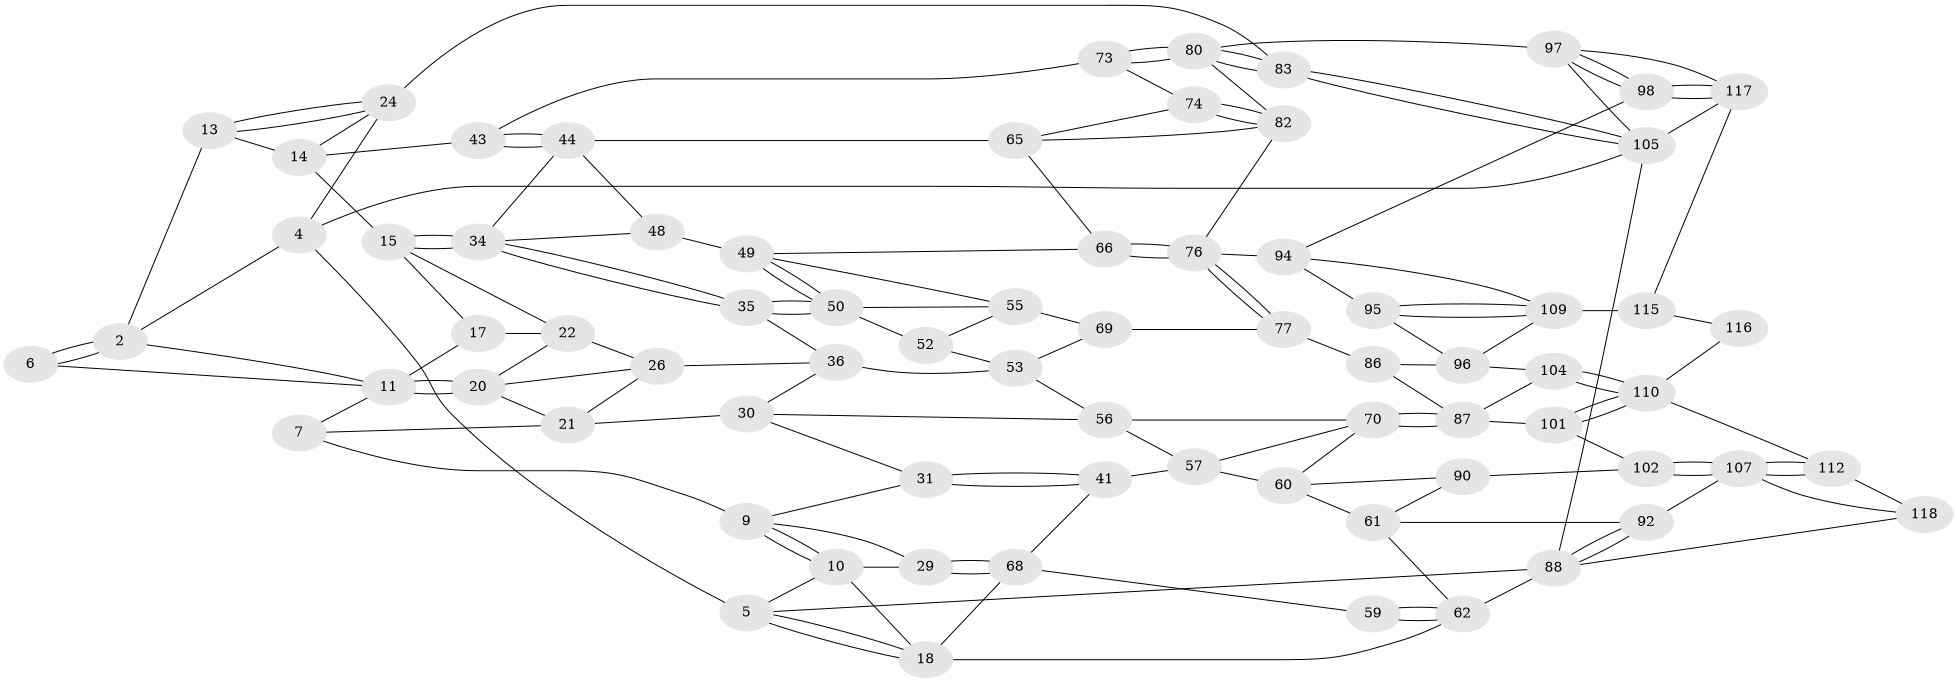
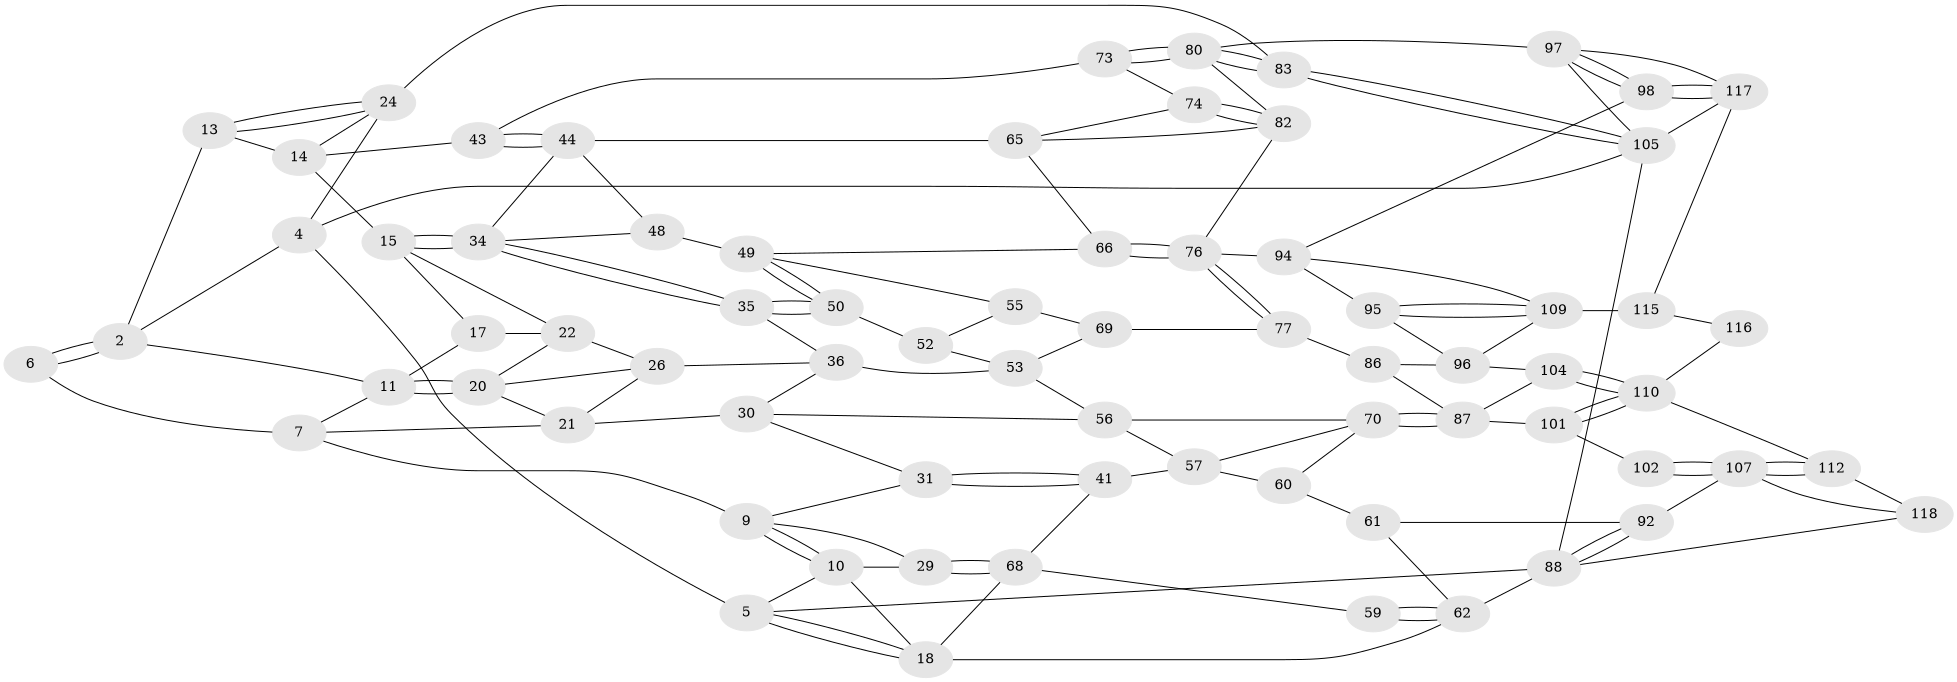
edge "55" -- "50": removed
edge "6" -- "11": now "6" -- "7"
node "90": removed
